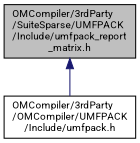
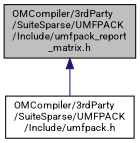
node "OMCompiler/3rdParty /OMCompiler/UMFPACK /Include/umfpack.h": label "OMCompiler/3rdParty /OMCompiler/UMFPACK /Include/umfpack.h" -> "OMCompiler/3rdParty /SuiteSparse/UMFPACK /Include/umfpack.h"
